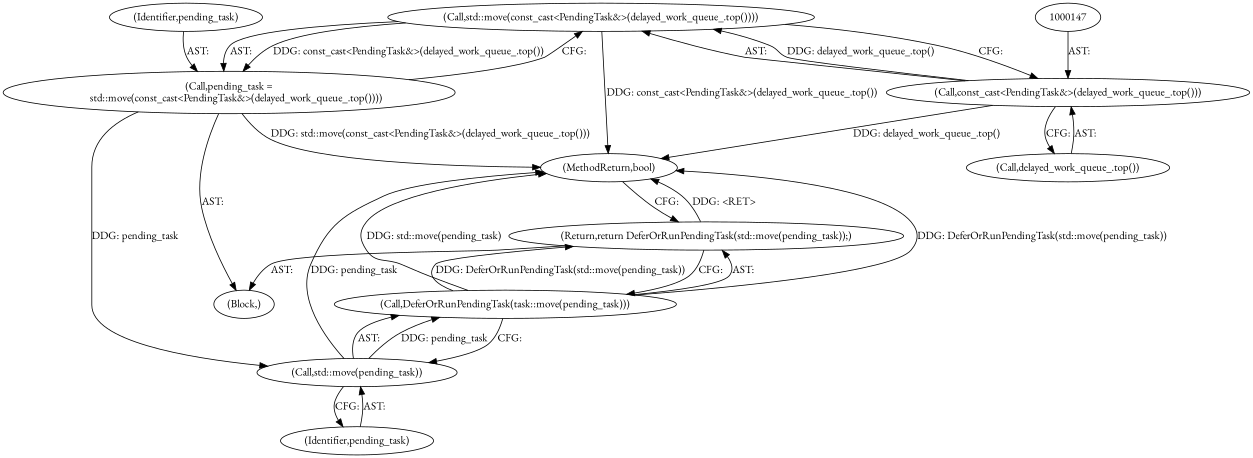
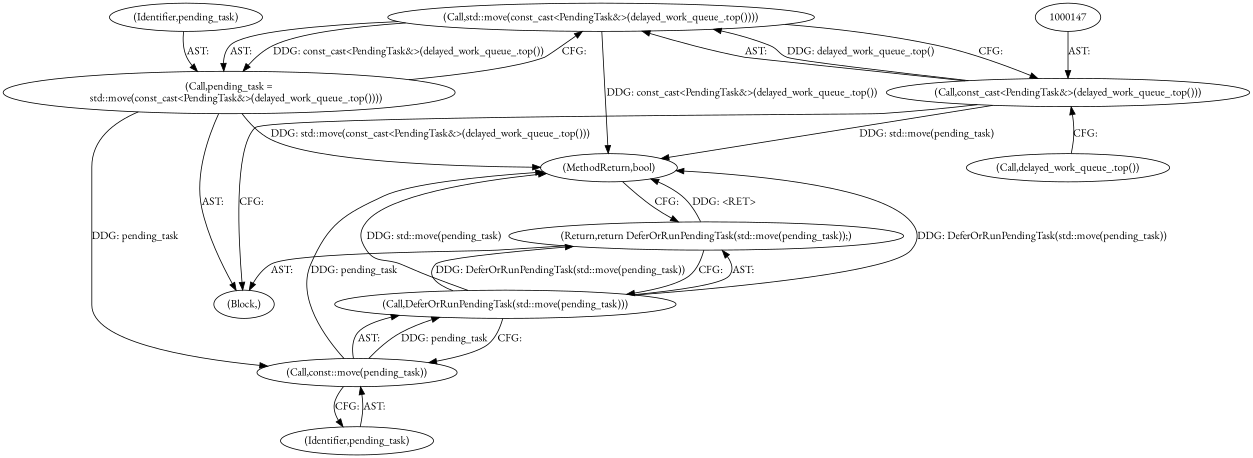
edge "(Call,const_cast<PendingTask&>(delayed_work_queue_.top()))" -> "(Call,delayed_work_queue_.top())": now "(Call,const_cast<PendingTask&>(delayed_work_queue_.top()))" -> "(Block,)"
edge "(Call,const_cast<PendingTask&>(delayed_work_queue_.top()))" -> "(MethodReturn,bool)": label "DDG: delayed_work_queue_.top()" -> "DDG: std::move(pending_task)"
edge "(Call,delayed_work_queue_.top())" -> "(Call,const_cast<PendingTask&>(delayed_work_queue_.top()))": label "AST: " -> "CFG: "
node "(Call,DeferOrRunPendingTask(task::move(pending_task)))": label "(Call,DeferOrRunPendingTask(task::move(pending_task)))" -> "(Call,DeferOrRunPendingTask(std::move(pending_task)))"
node "(Call,std::move(pending_task))": label "(Call,std::move(pending_task))" -> "(Call,const::move(pending_task))"
